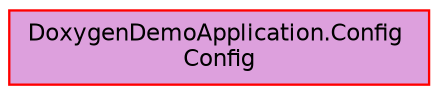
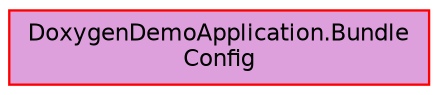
node "DoxygenDemoApplication.Config Config": label "DoxygenDemoApplication.Config Config" -> "DoxygenDemoApplication.Bundle Config"
